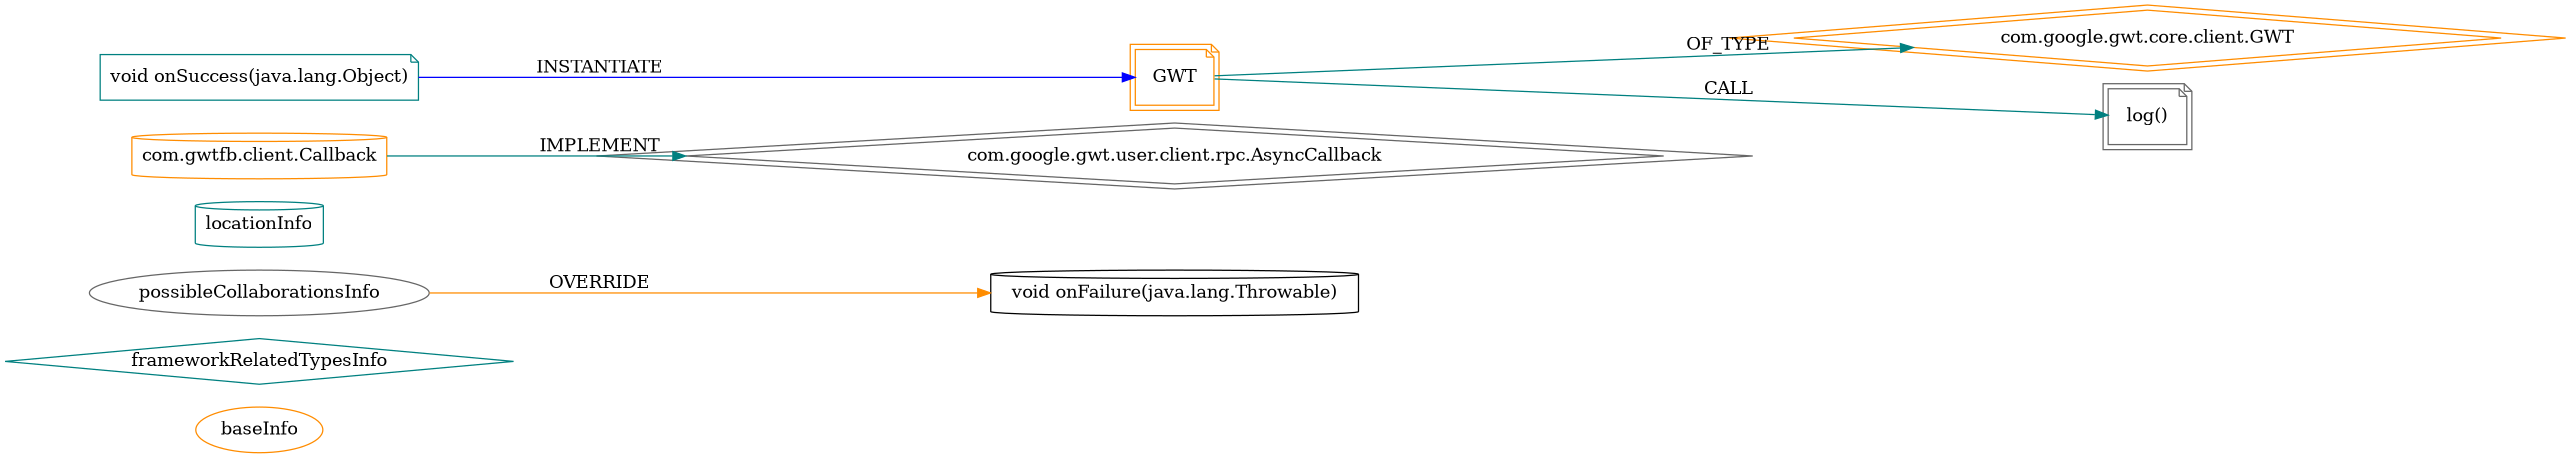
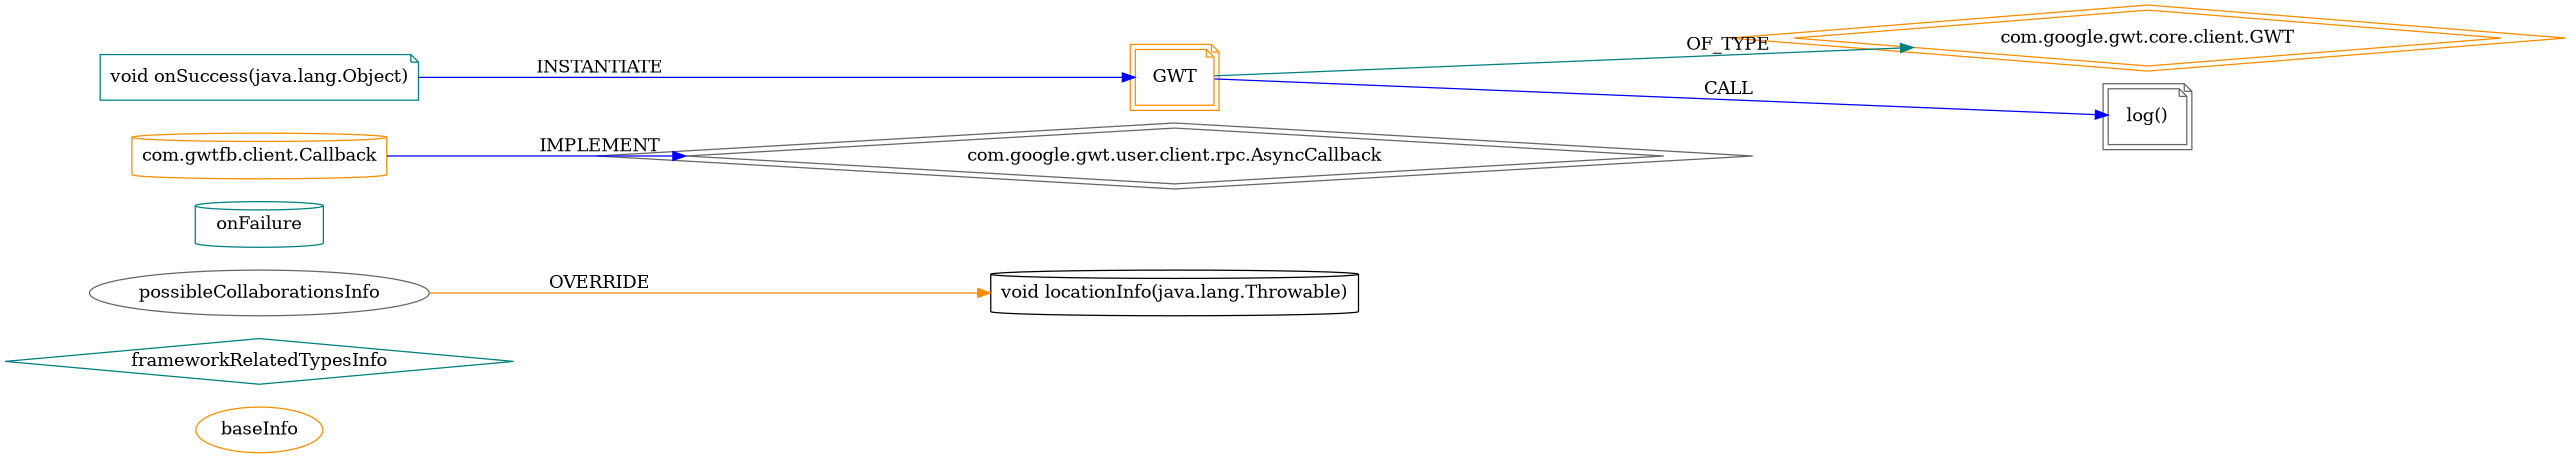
edge "GWT" -> "log()": color teal -> blue
edge "com.gwtfb.client.Callback" -> "com.google.gwt.user.client.rpc.AsyncCallback": color teal -> blue
node "locationInfo": label "locationInfo" -> "onFailure"
node "void onFailure(java.lang.Throwable)": label "void onFailure(java.lang.Throwable)" -> "void locationInfo(java.lang.Throwable)"
